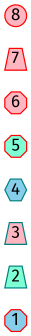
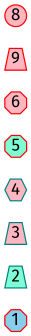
node "7": label "7" -> "9"
node "4": fillcolor skyblue -> lightpink
